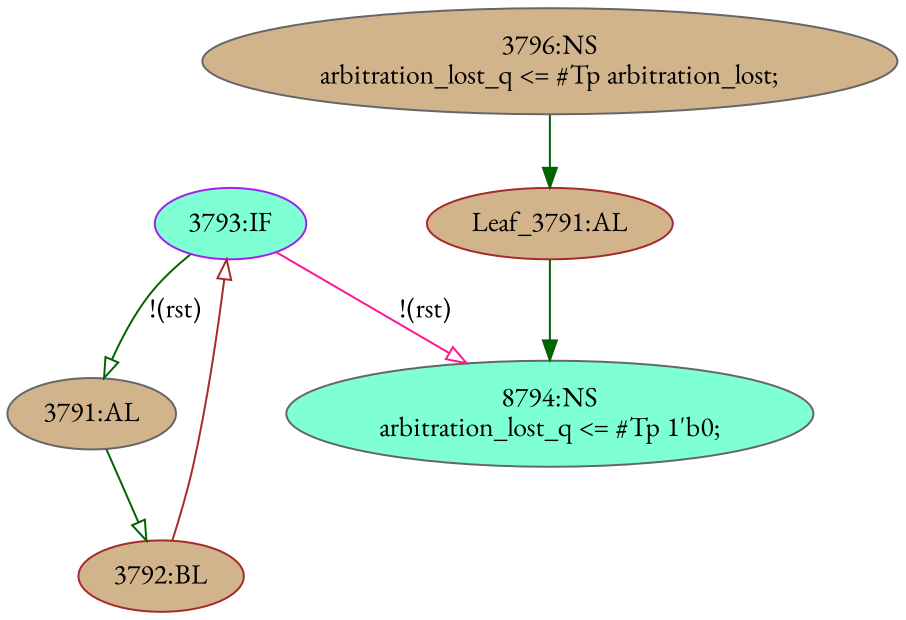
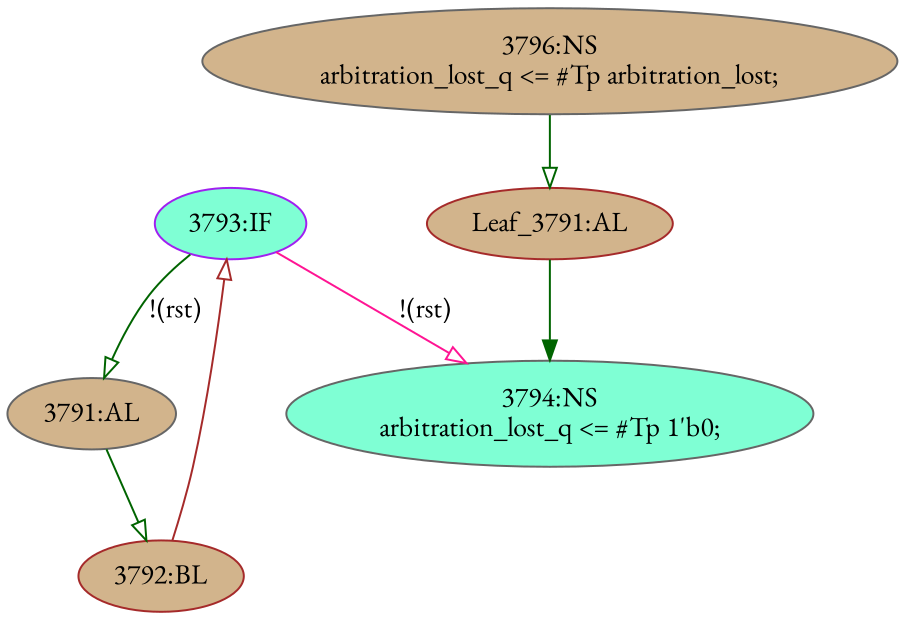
edge "3796:NS arbitration_lost_q <= #Tp arbitration_lost;" -> "Leaf_3791:AL": arrowhead normal -> onormal
node "8794:NS arbitration_lost_q <= #Tp 1'b0;": label "8794:NS arbitration_lost_q <= #Tp 1'b0;" -> "3794:NS arbitration_lost_q <= #Tp 1'b0;"
